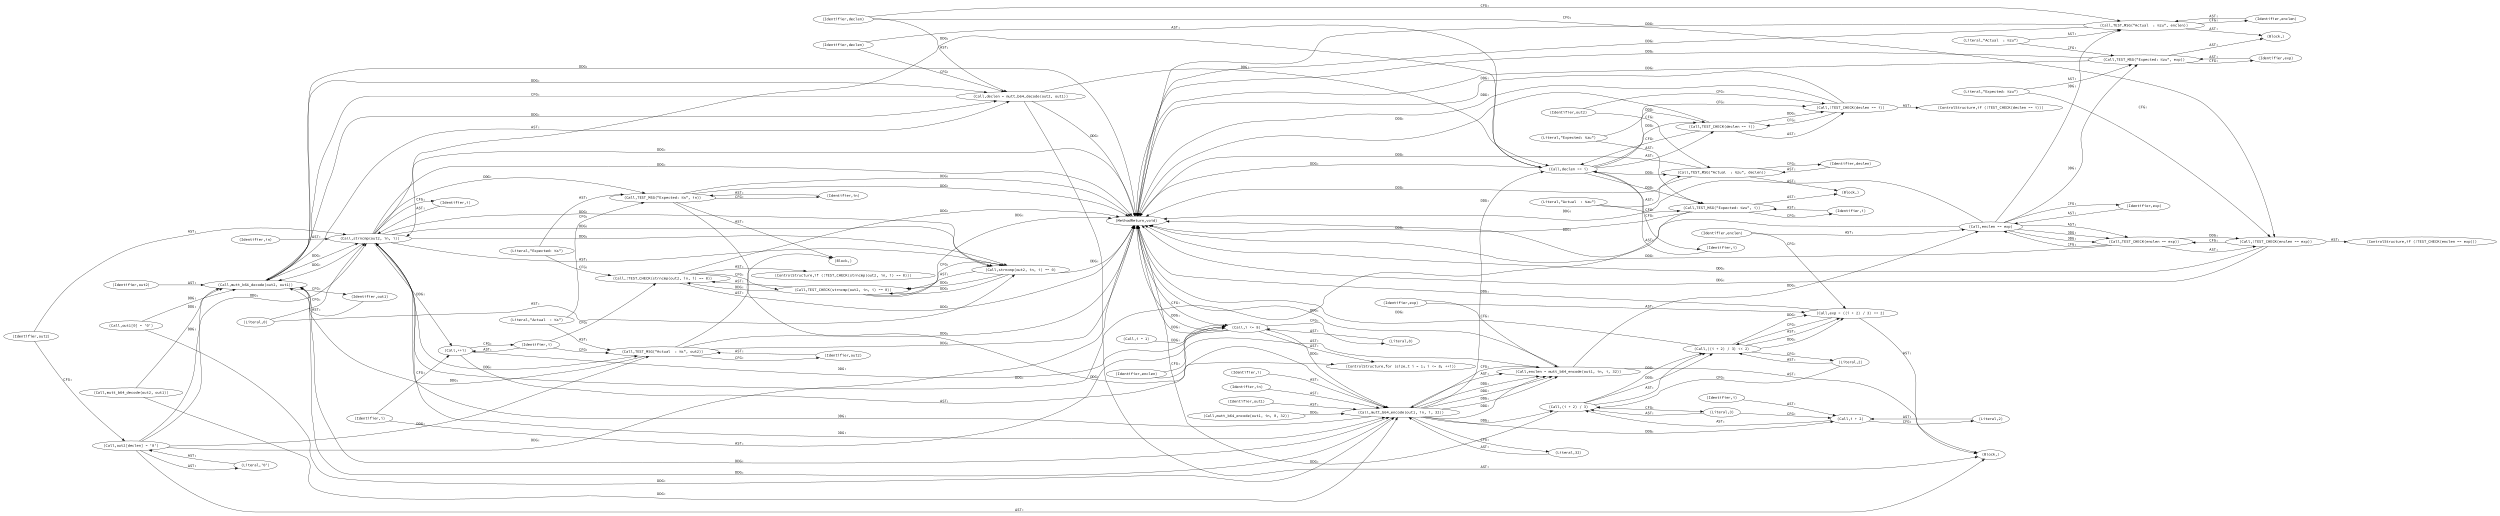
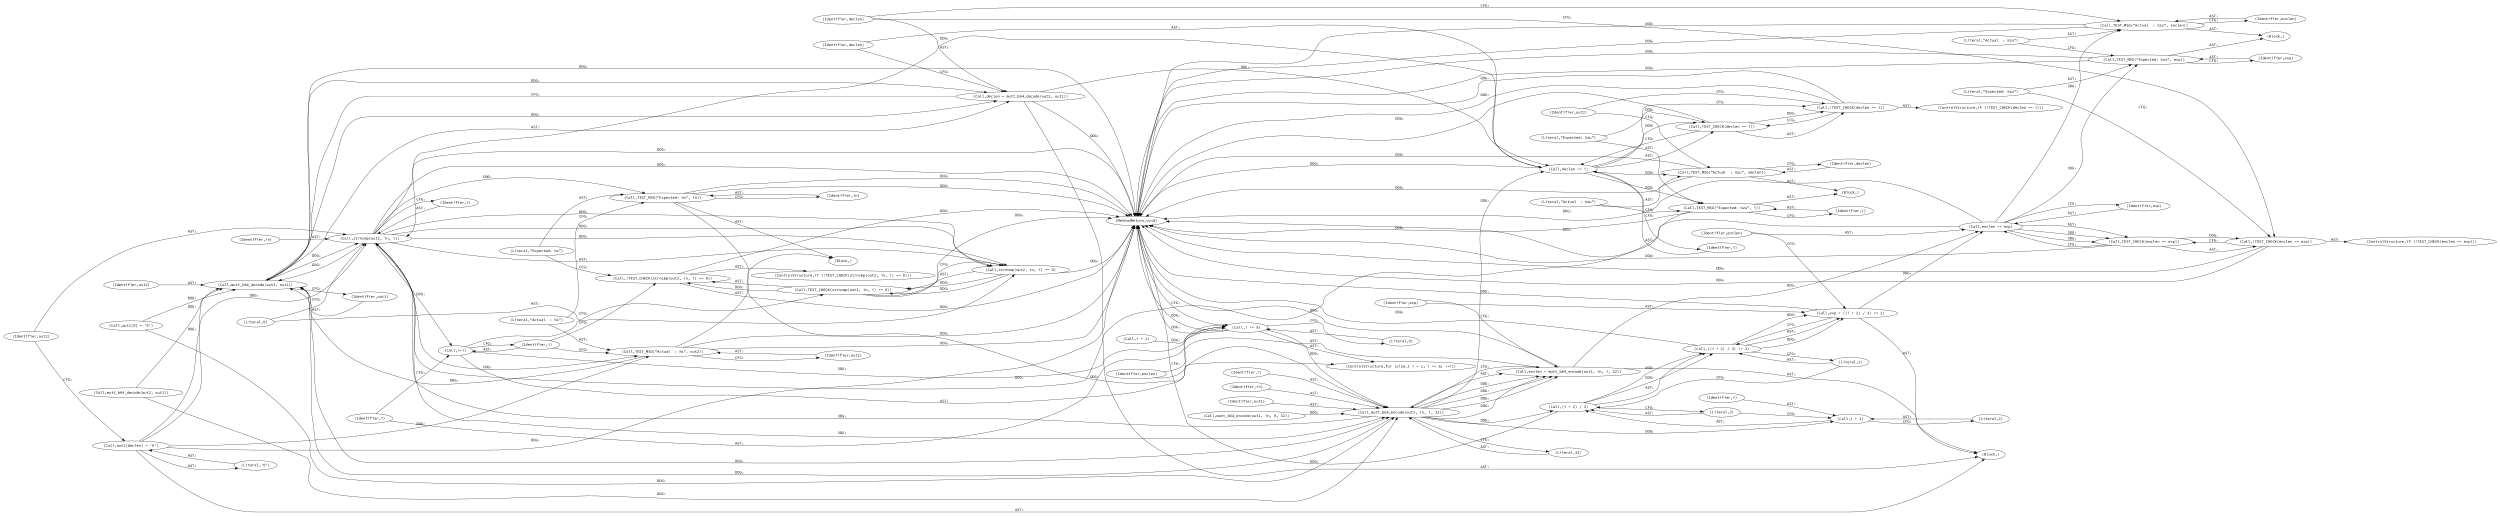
edge "(Call,exp = ((i + 2) / 3) << 2)" -> "(Call,enclen == exp)": added, label "DDG:"
edge "(Call,!TEST_CHECK(strncmp(out2, in, i) == 0))" -> "(Call,TEST_CHECK(strncmp(out2, in, i) == 0))": now "(Call,++i)" -> "(Call,TEST_CHECK(strncmp(out2, in, i) == 0))"
